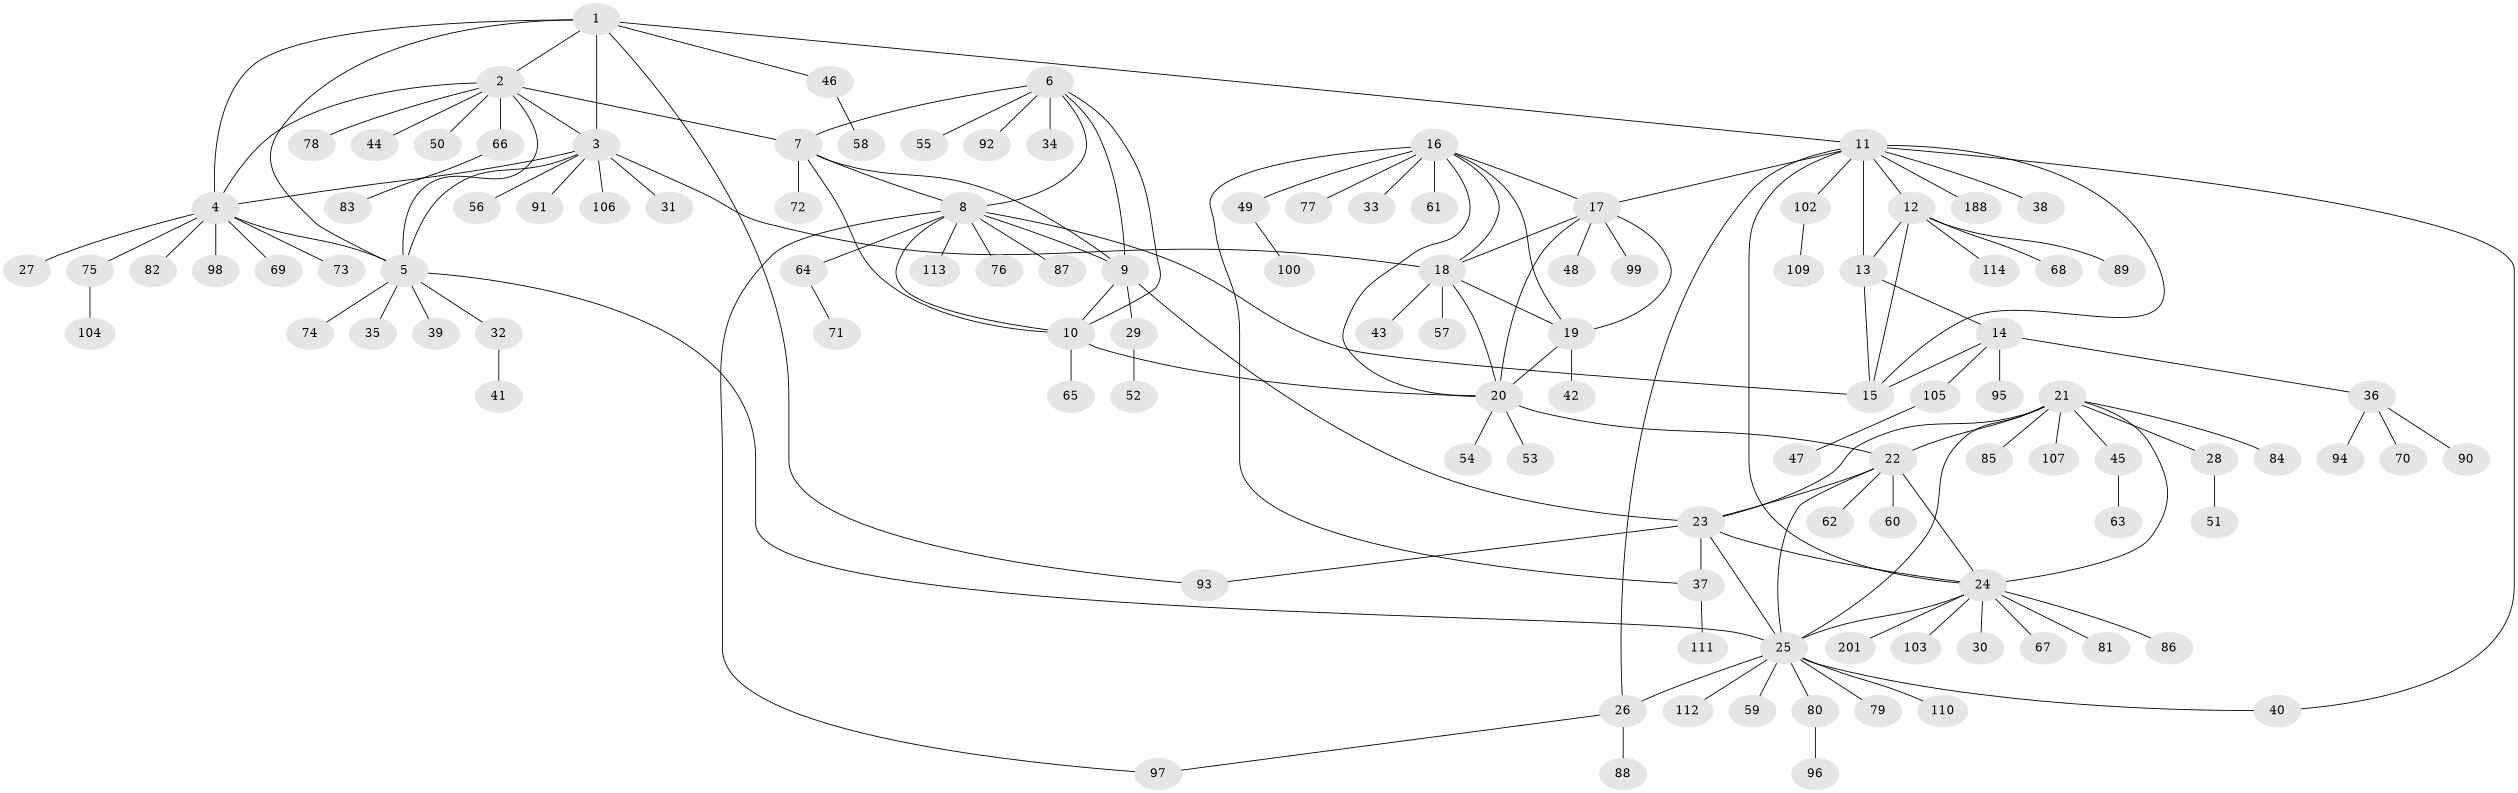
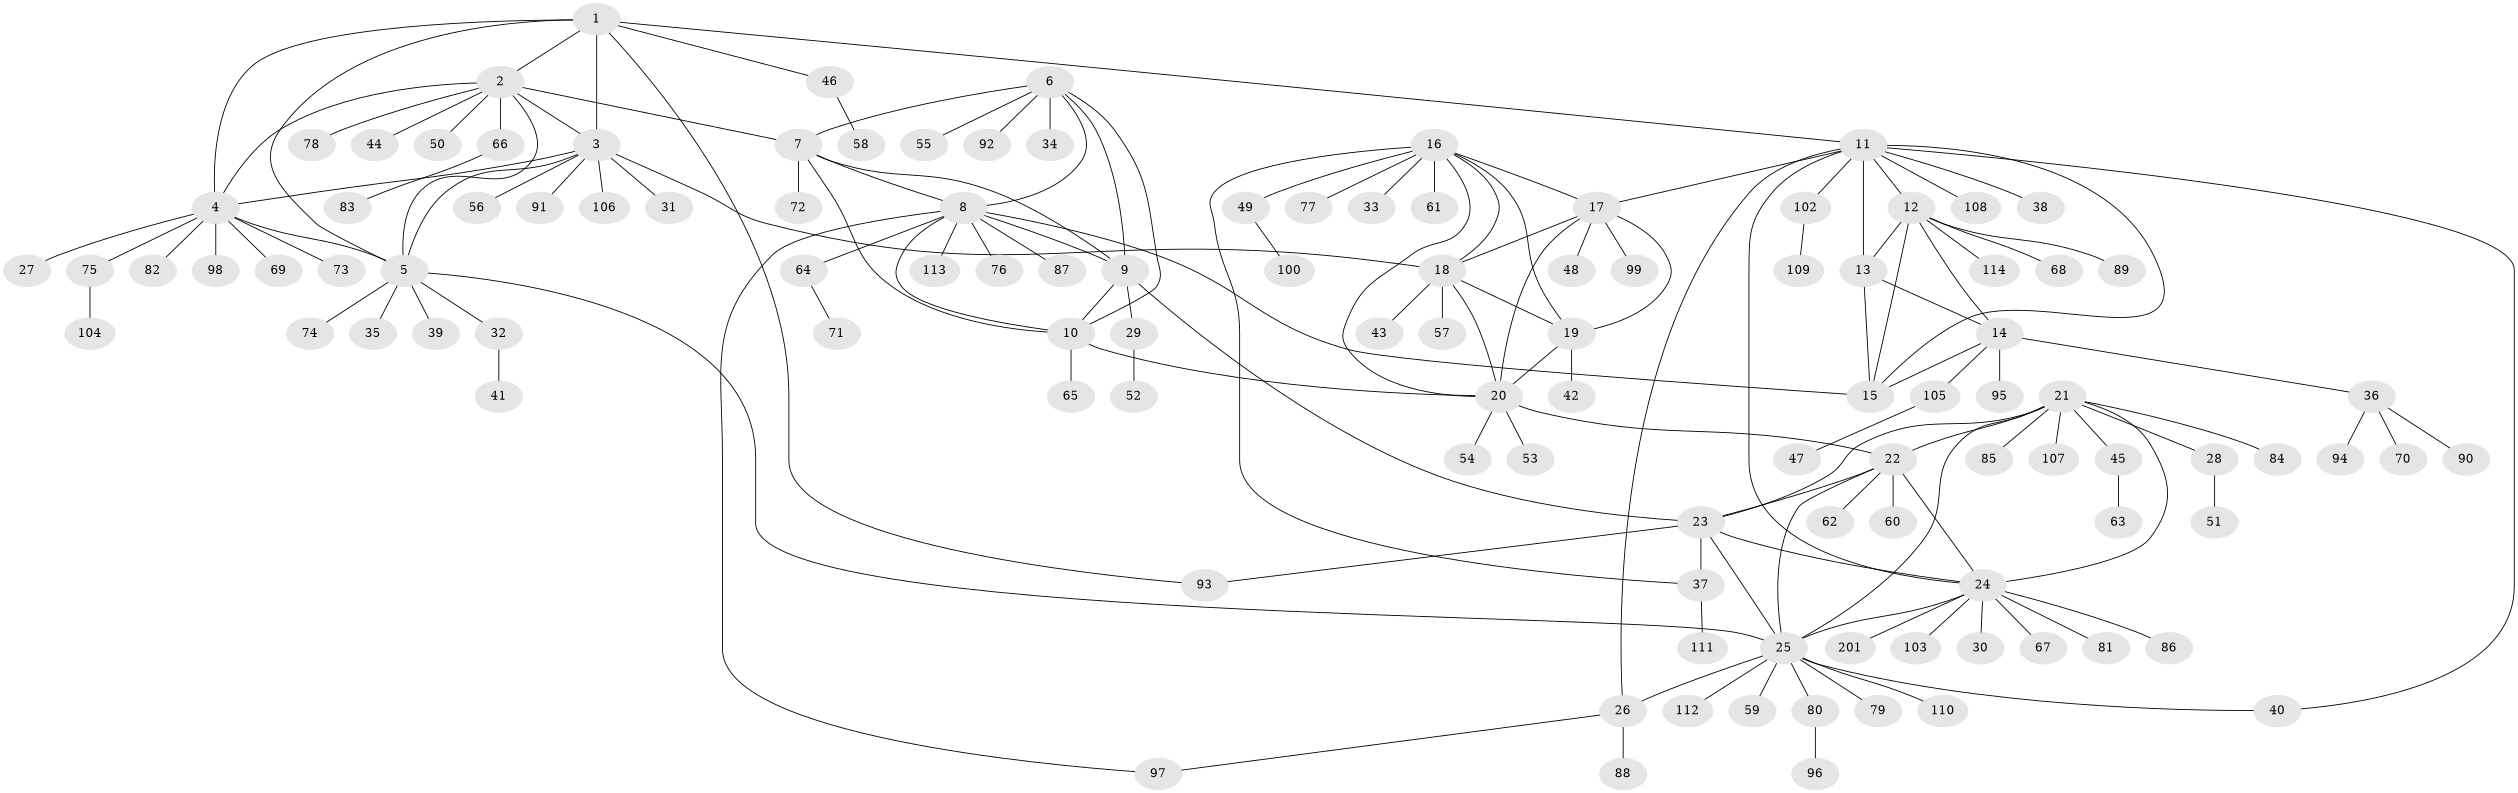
node "188": label "188" -> "108"
edge "12" -- "14": added
